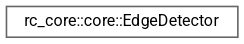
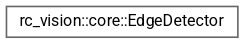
node "rc_core::core::EdgeDetector": label "rc_core::core::EdgeDetector" -> "rc_vision::core::EdgeDetector"
